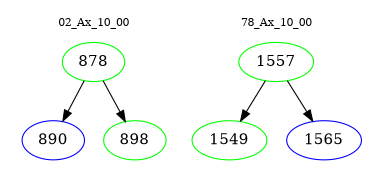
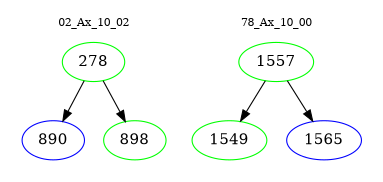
cluster "02_Ax_10_00": label "02_Ax_10_00" -> "02_Ax_10_02"
node "878": label "878" -> "278"
